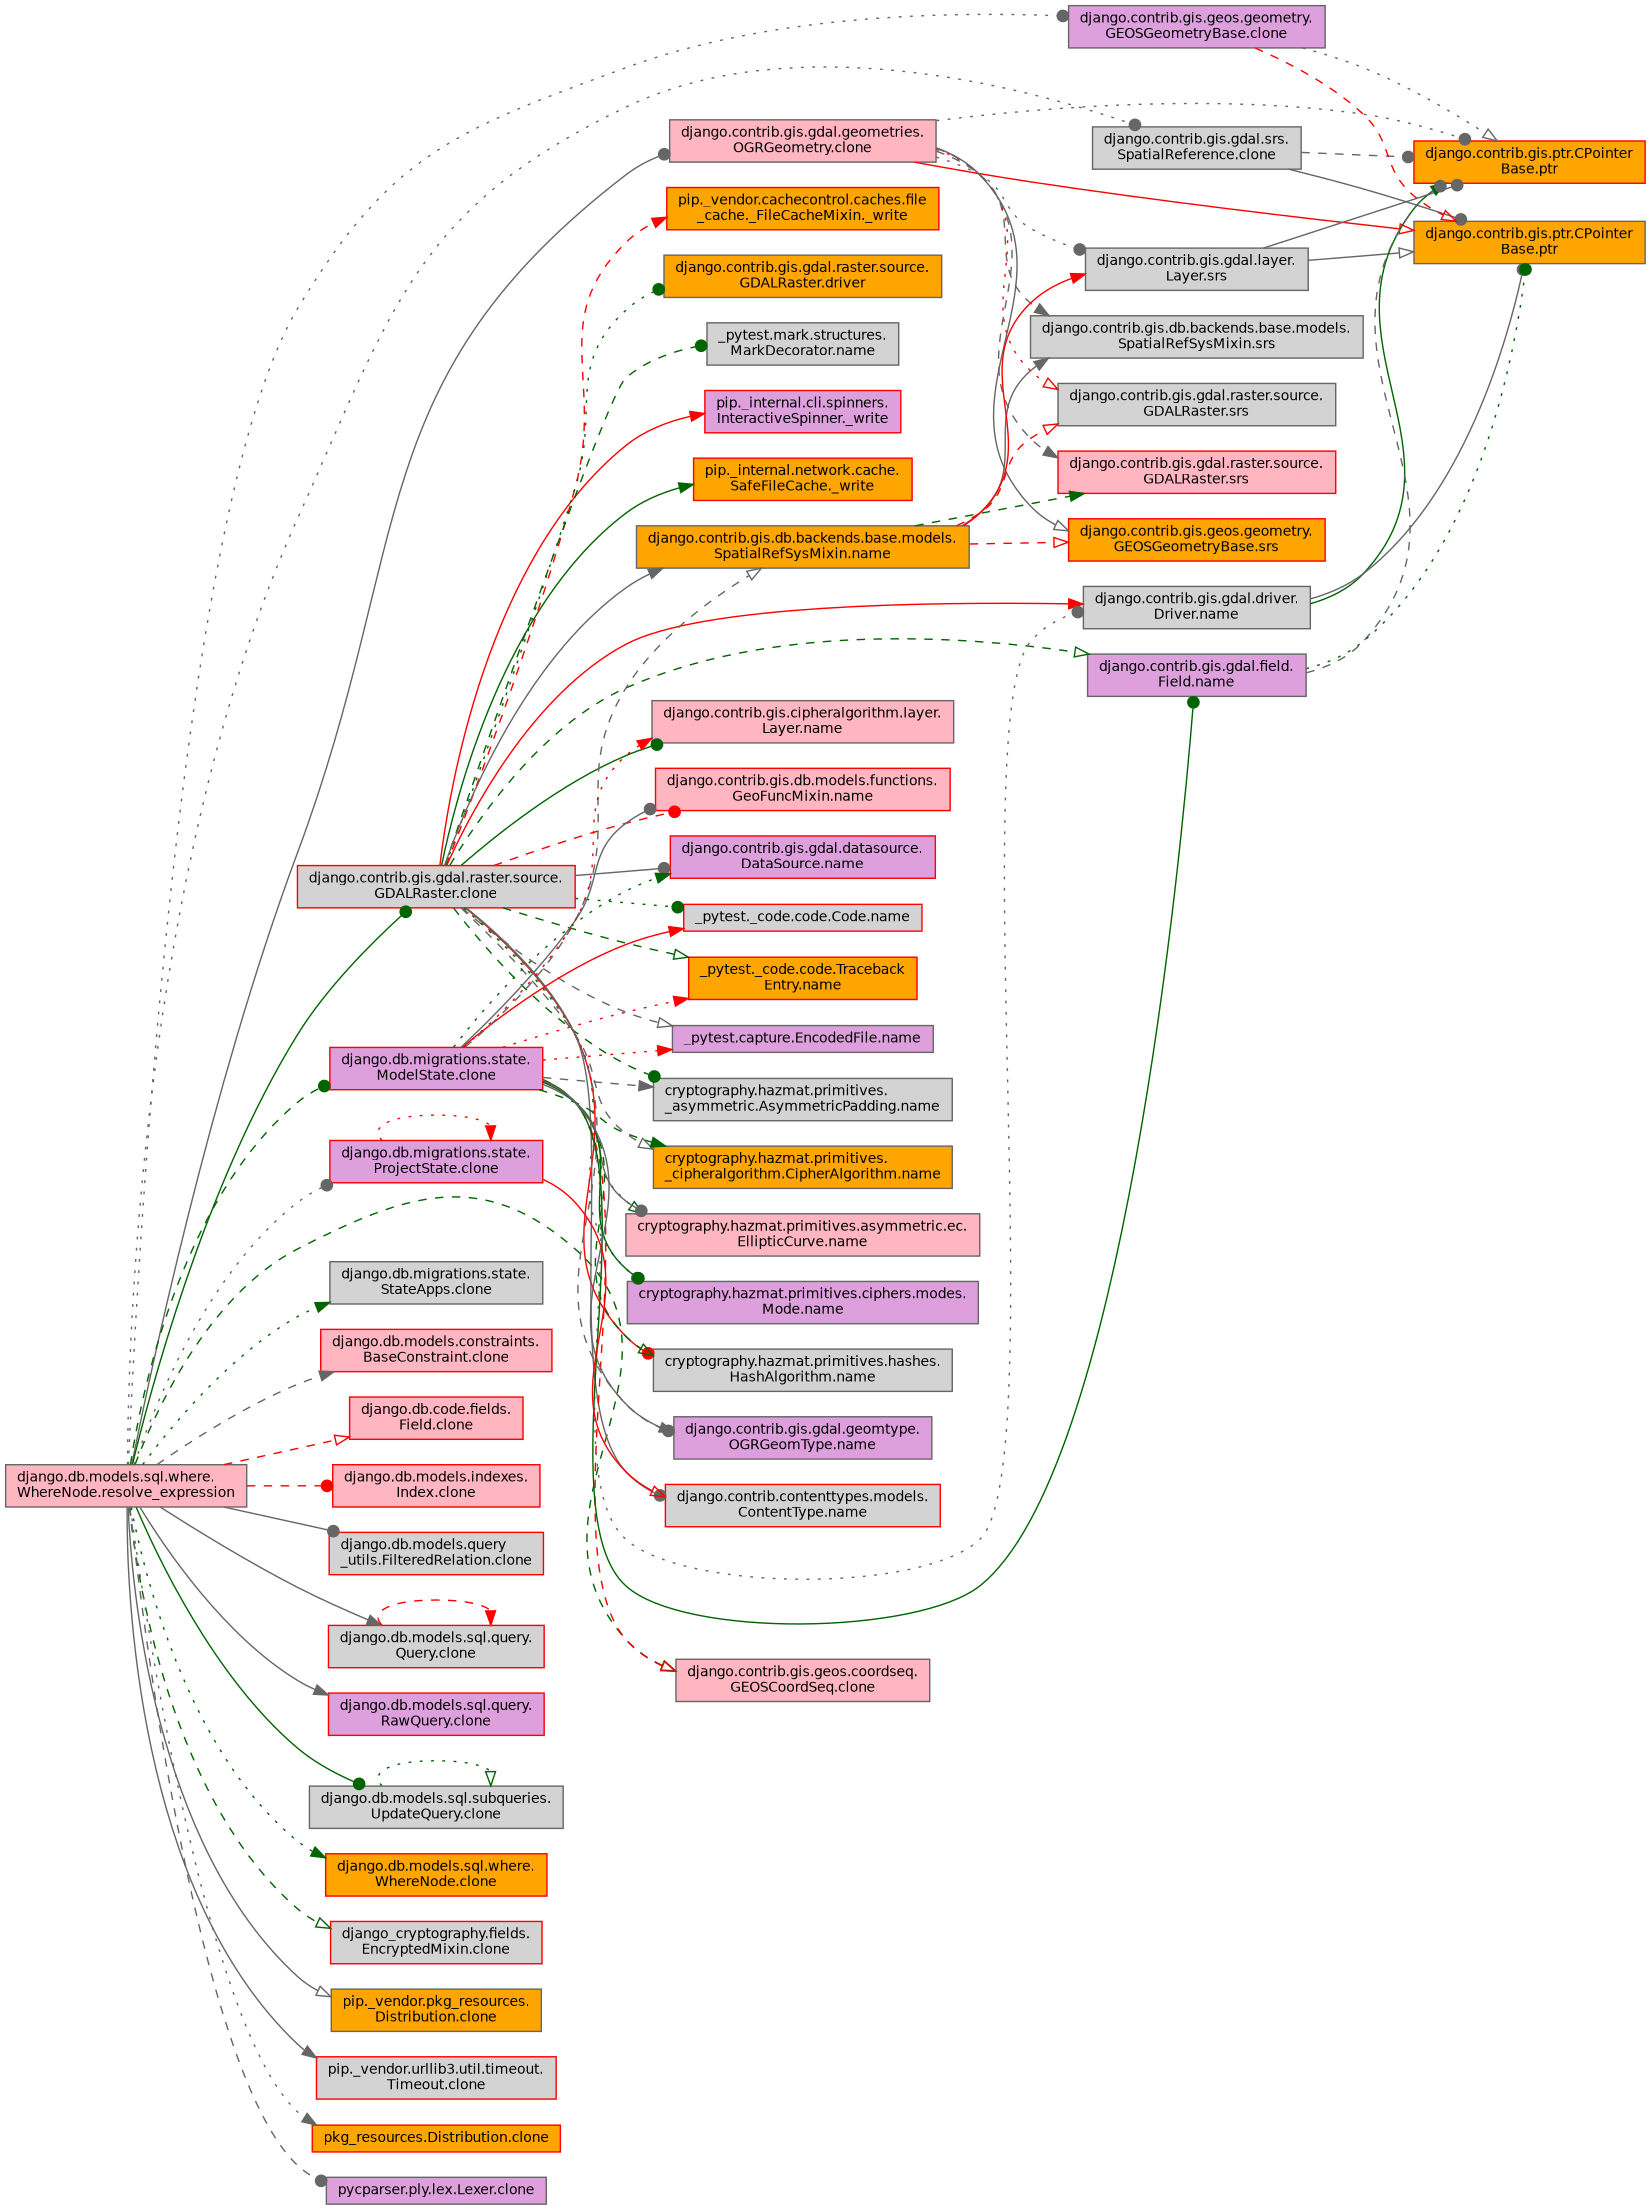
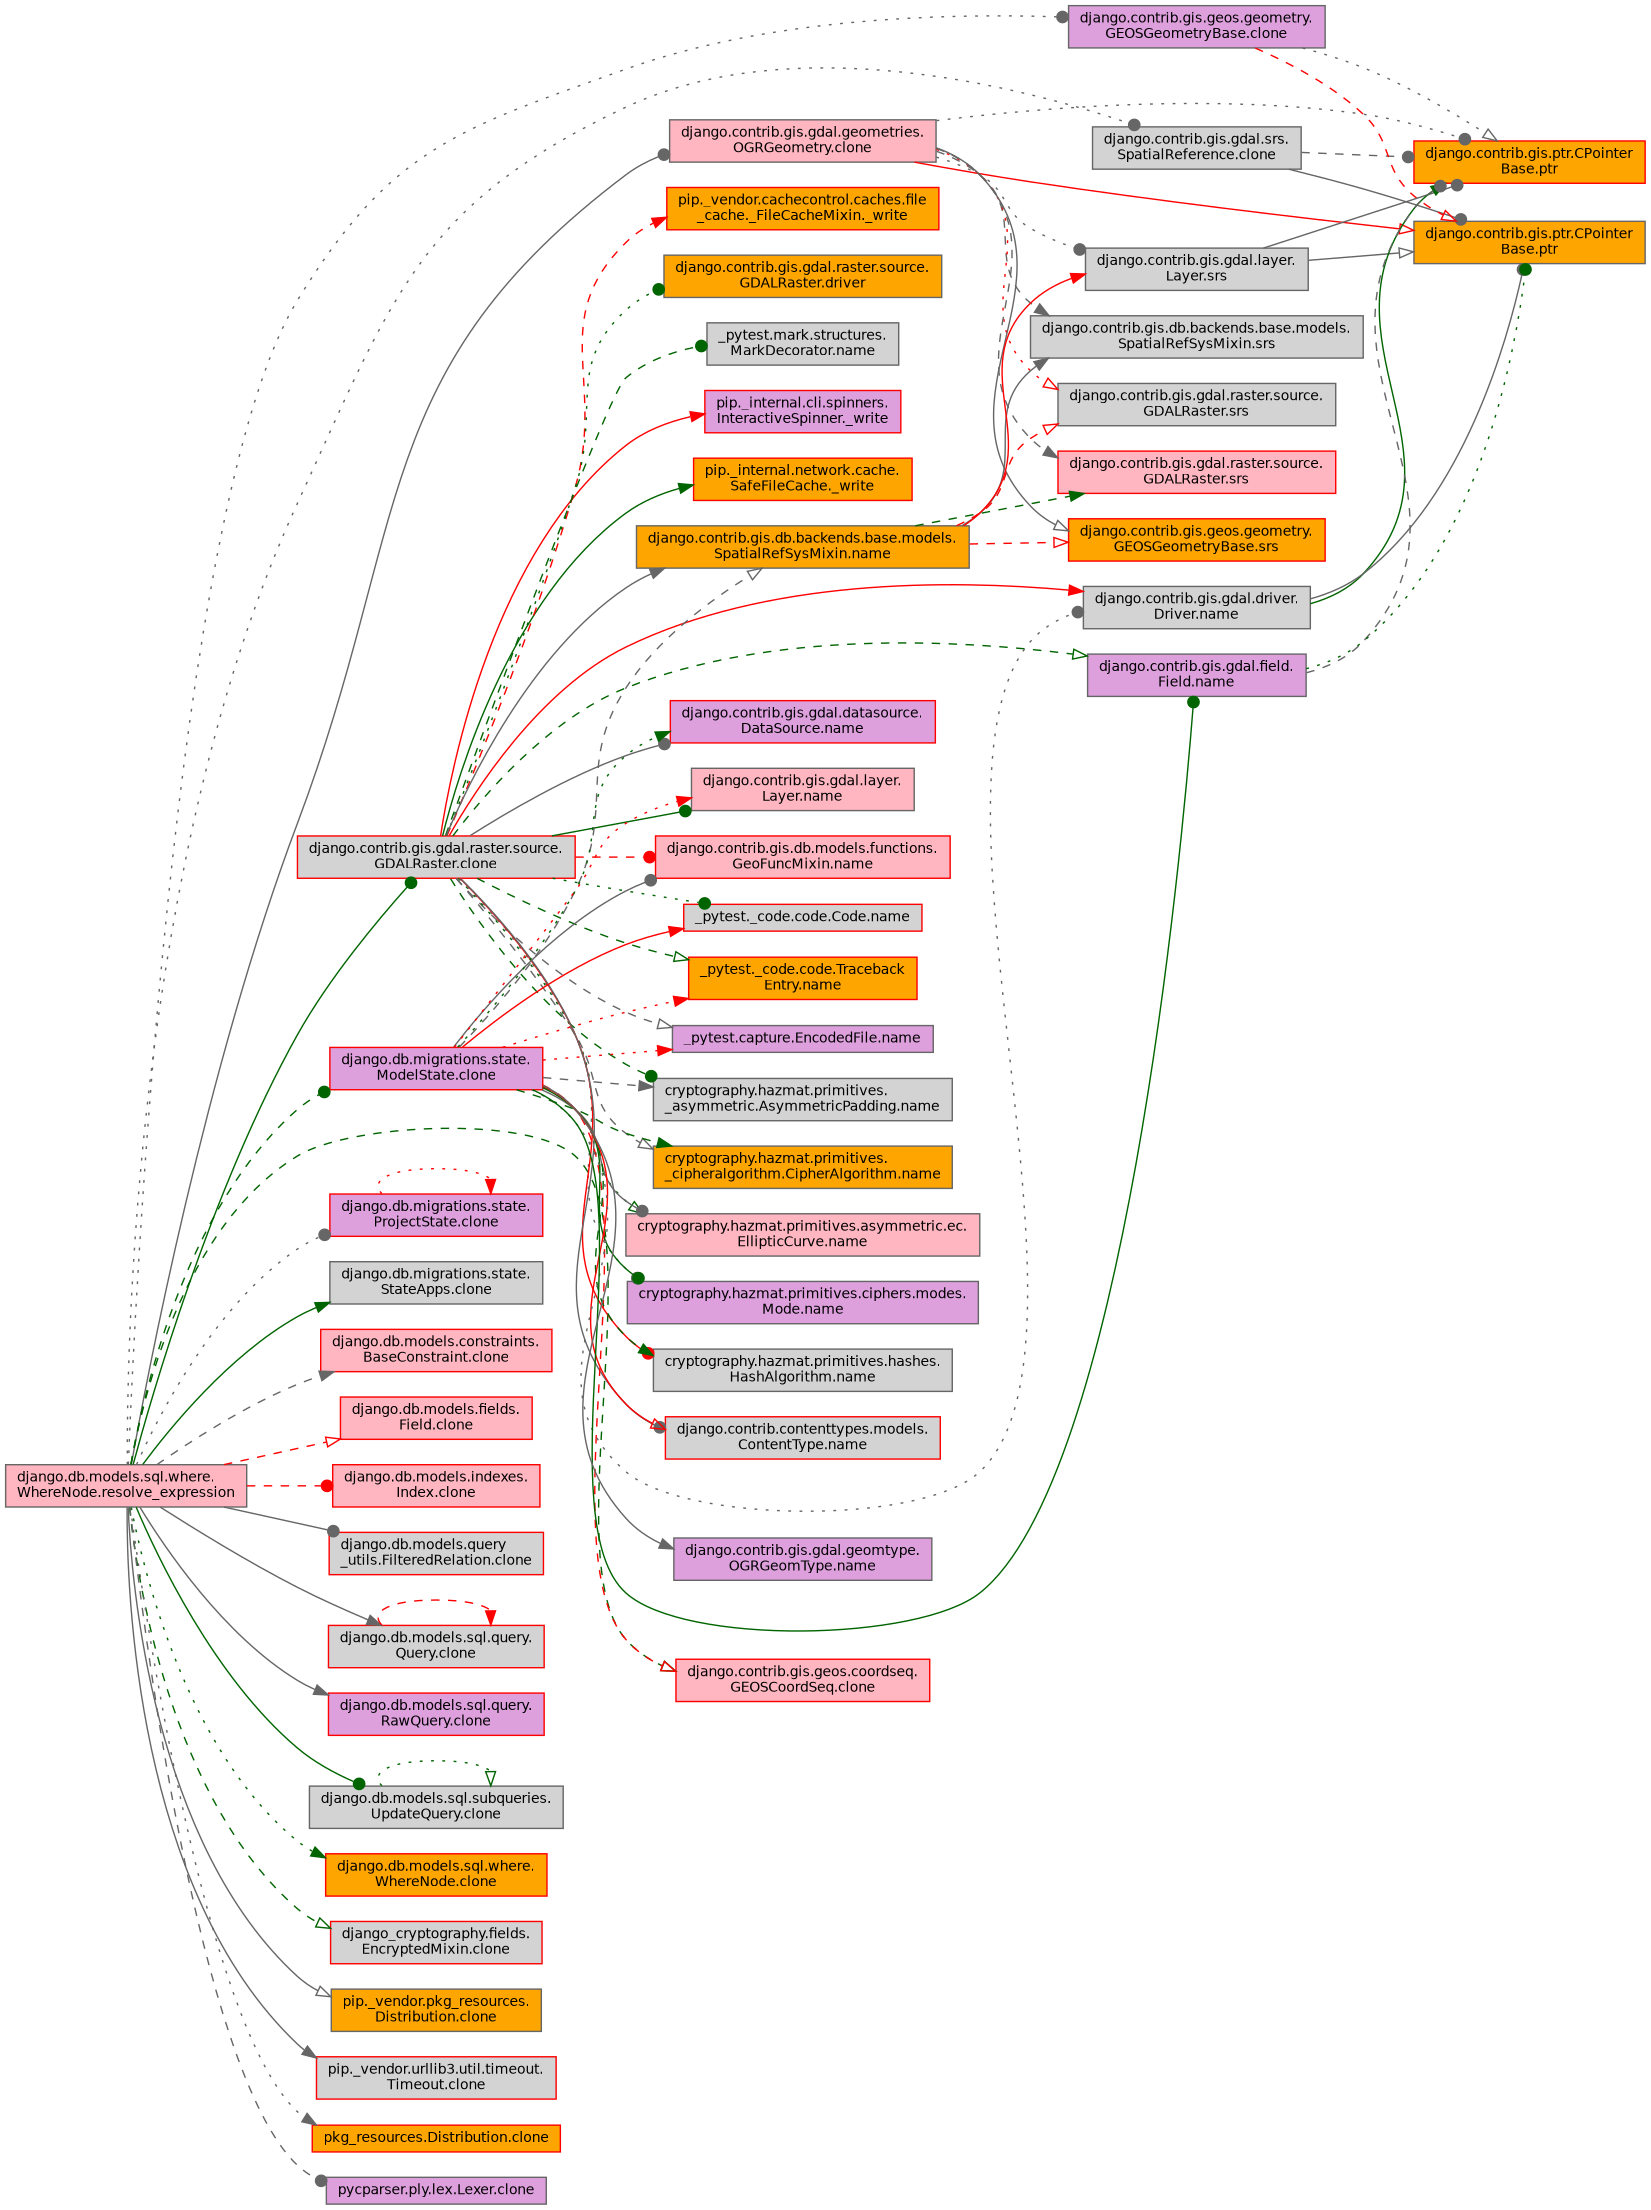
node "django.contrib.gis.cipheralgorithm.layer. Layer.name": label "django.contrib.gis.cipheralgorithm.layer. Layer.name" -> "django.contrib.gis.gdal.layer. Layer.name"
edge "django.db.migrations.state. ModelState.clone" -> "cryptography.hazmat.primitives.hashes. HashAlgorithm.name": arrowhead onormal -> normal
edge "django.contrib.gis.gdal.raster.source. GDALRaster.clone" -> "django.contrib.gis.gdal.geomtype. OGRGeomType.name": removed
edge "django.db.migrations.state. ProjectState.clone" -> "django.contrib.contenttypes.models. ContentType.name": now "django.db.migrations.state. ModelState.clone" -> "django.contrib.contenttypes.models. ContentType.name"
edge "django.db.models.sql.where. WhereNode.resolve_expression" -> "django.db.migrations.state. StateApps.clone": style dotted -> solid
node "django.db.code.fields. Field.clone": label "django.db.code.fields. Field.clone" -> "django.db.models.fields. Field.clone"
node "django.contrib.gis.geos.coordseq. GEOSCoordSeq.clone": color grey40 -> red
